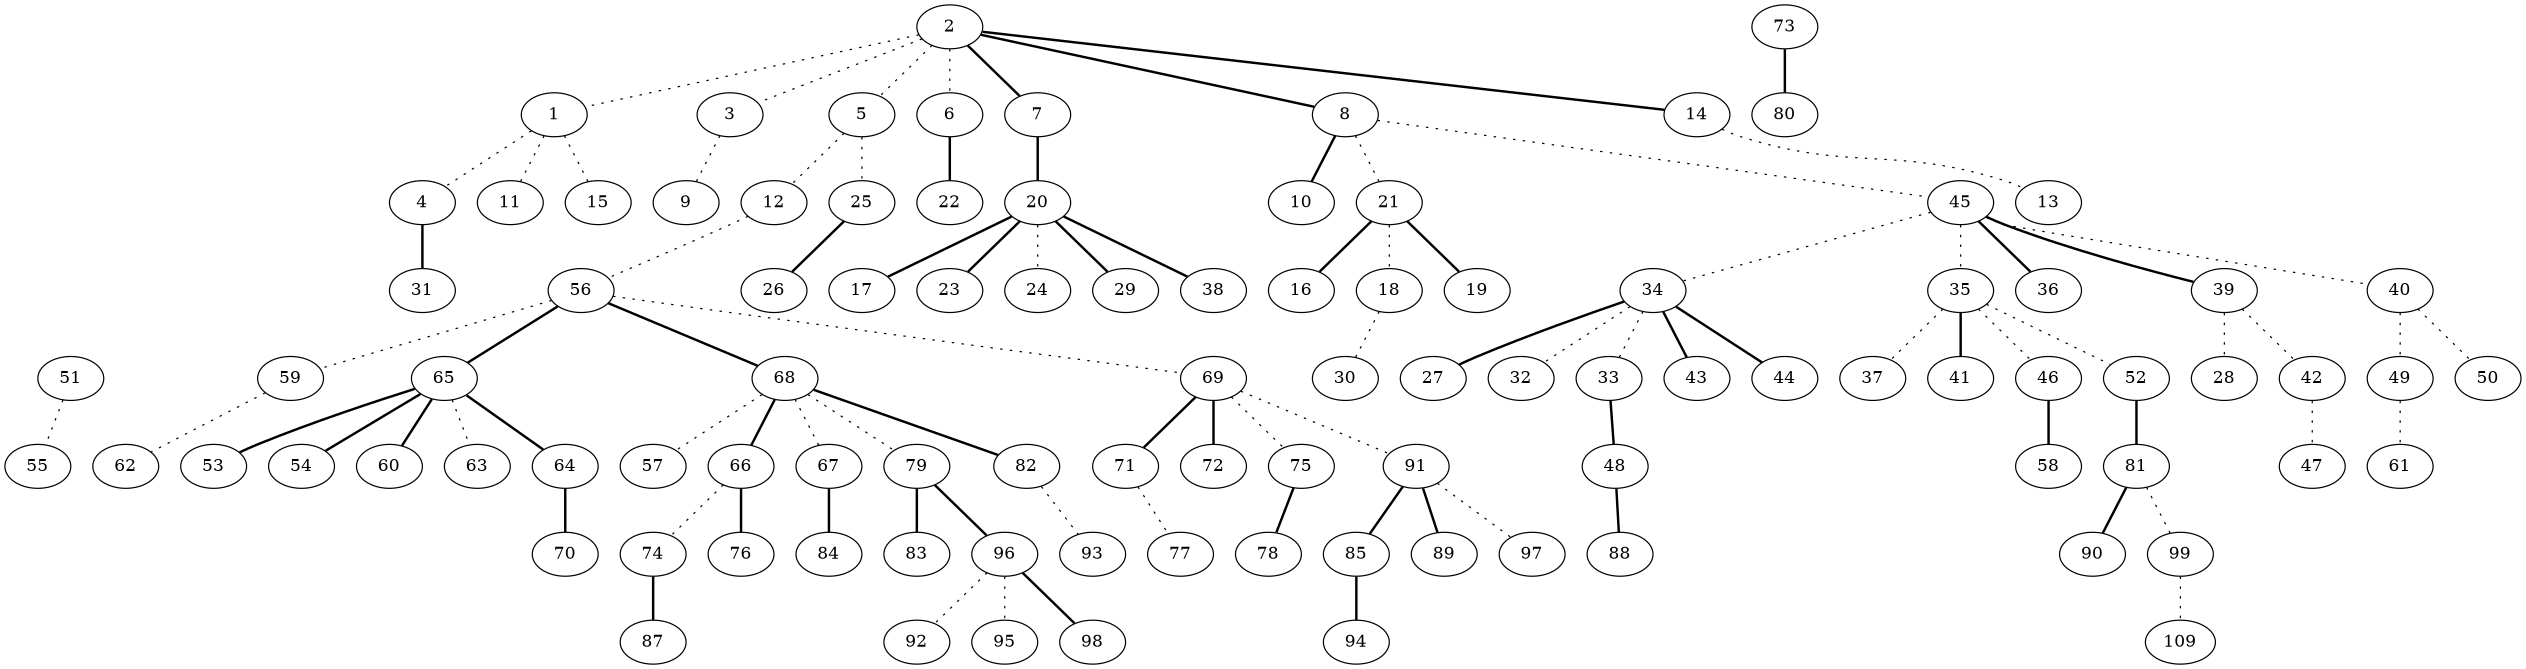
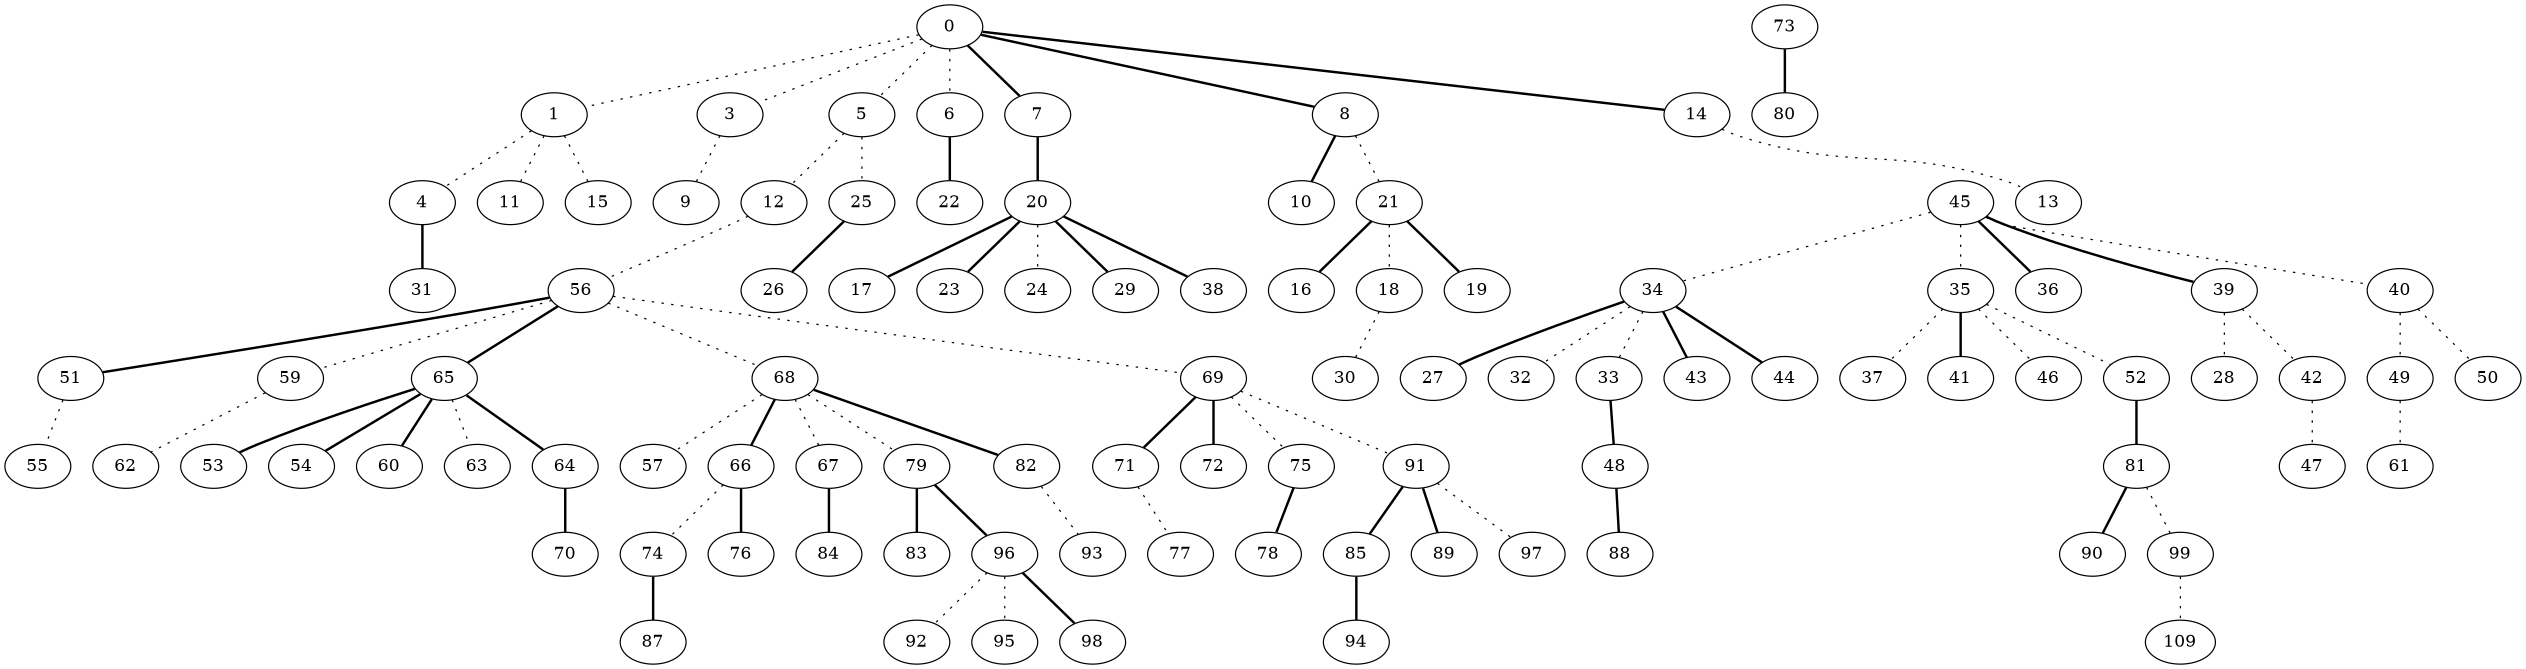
node "2": label "2" -> "0"
edge "8" -- "45": removed
edge "56" -- "68": style bold -> dotted
edge "56" -- "51": added
node "58": removed
